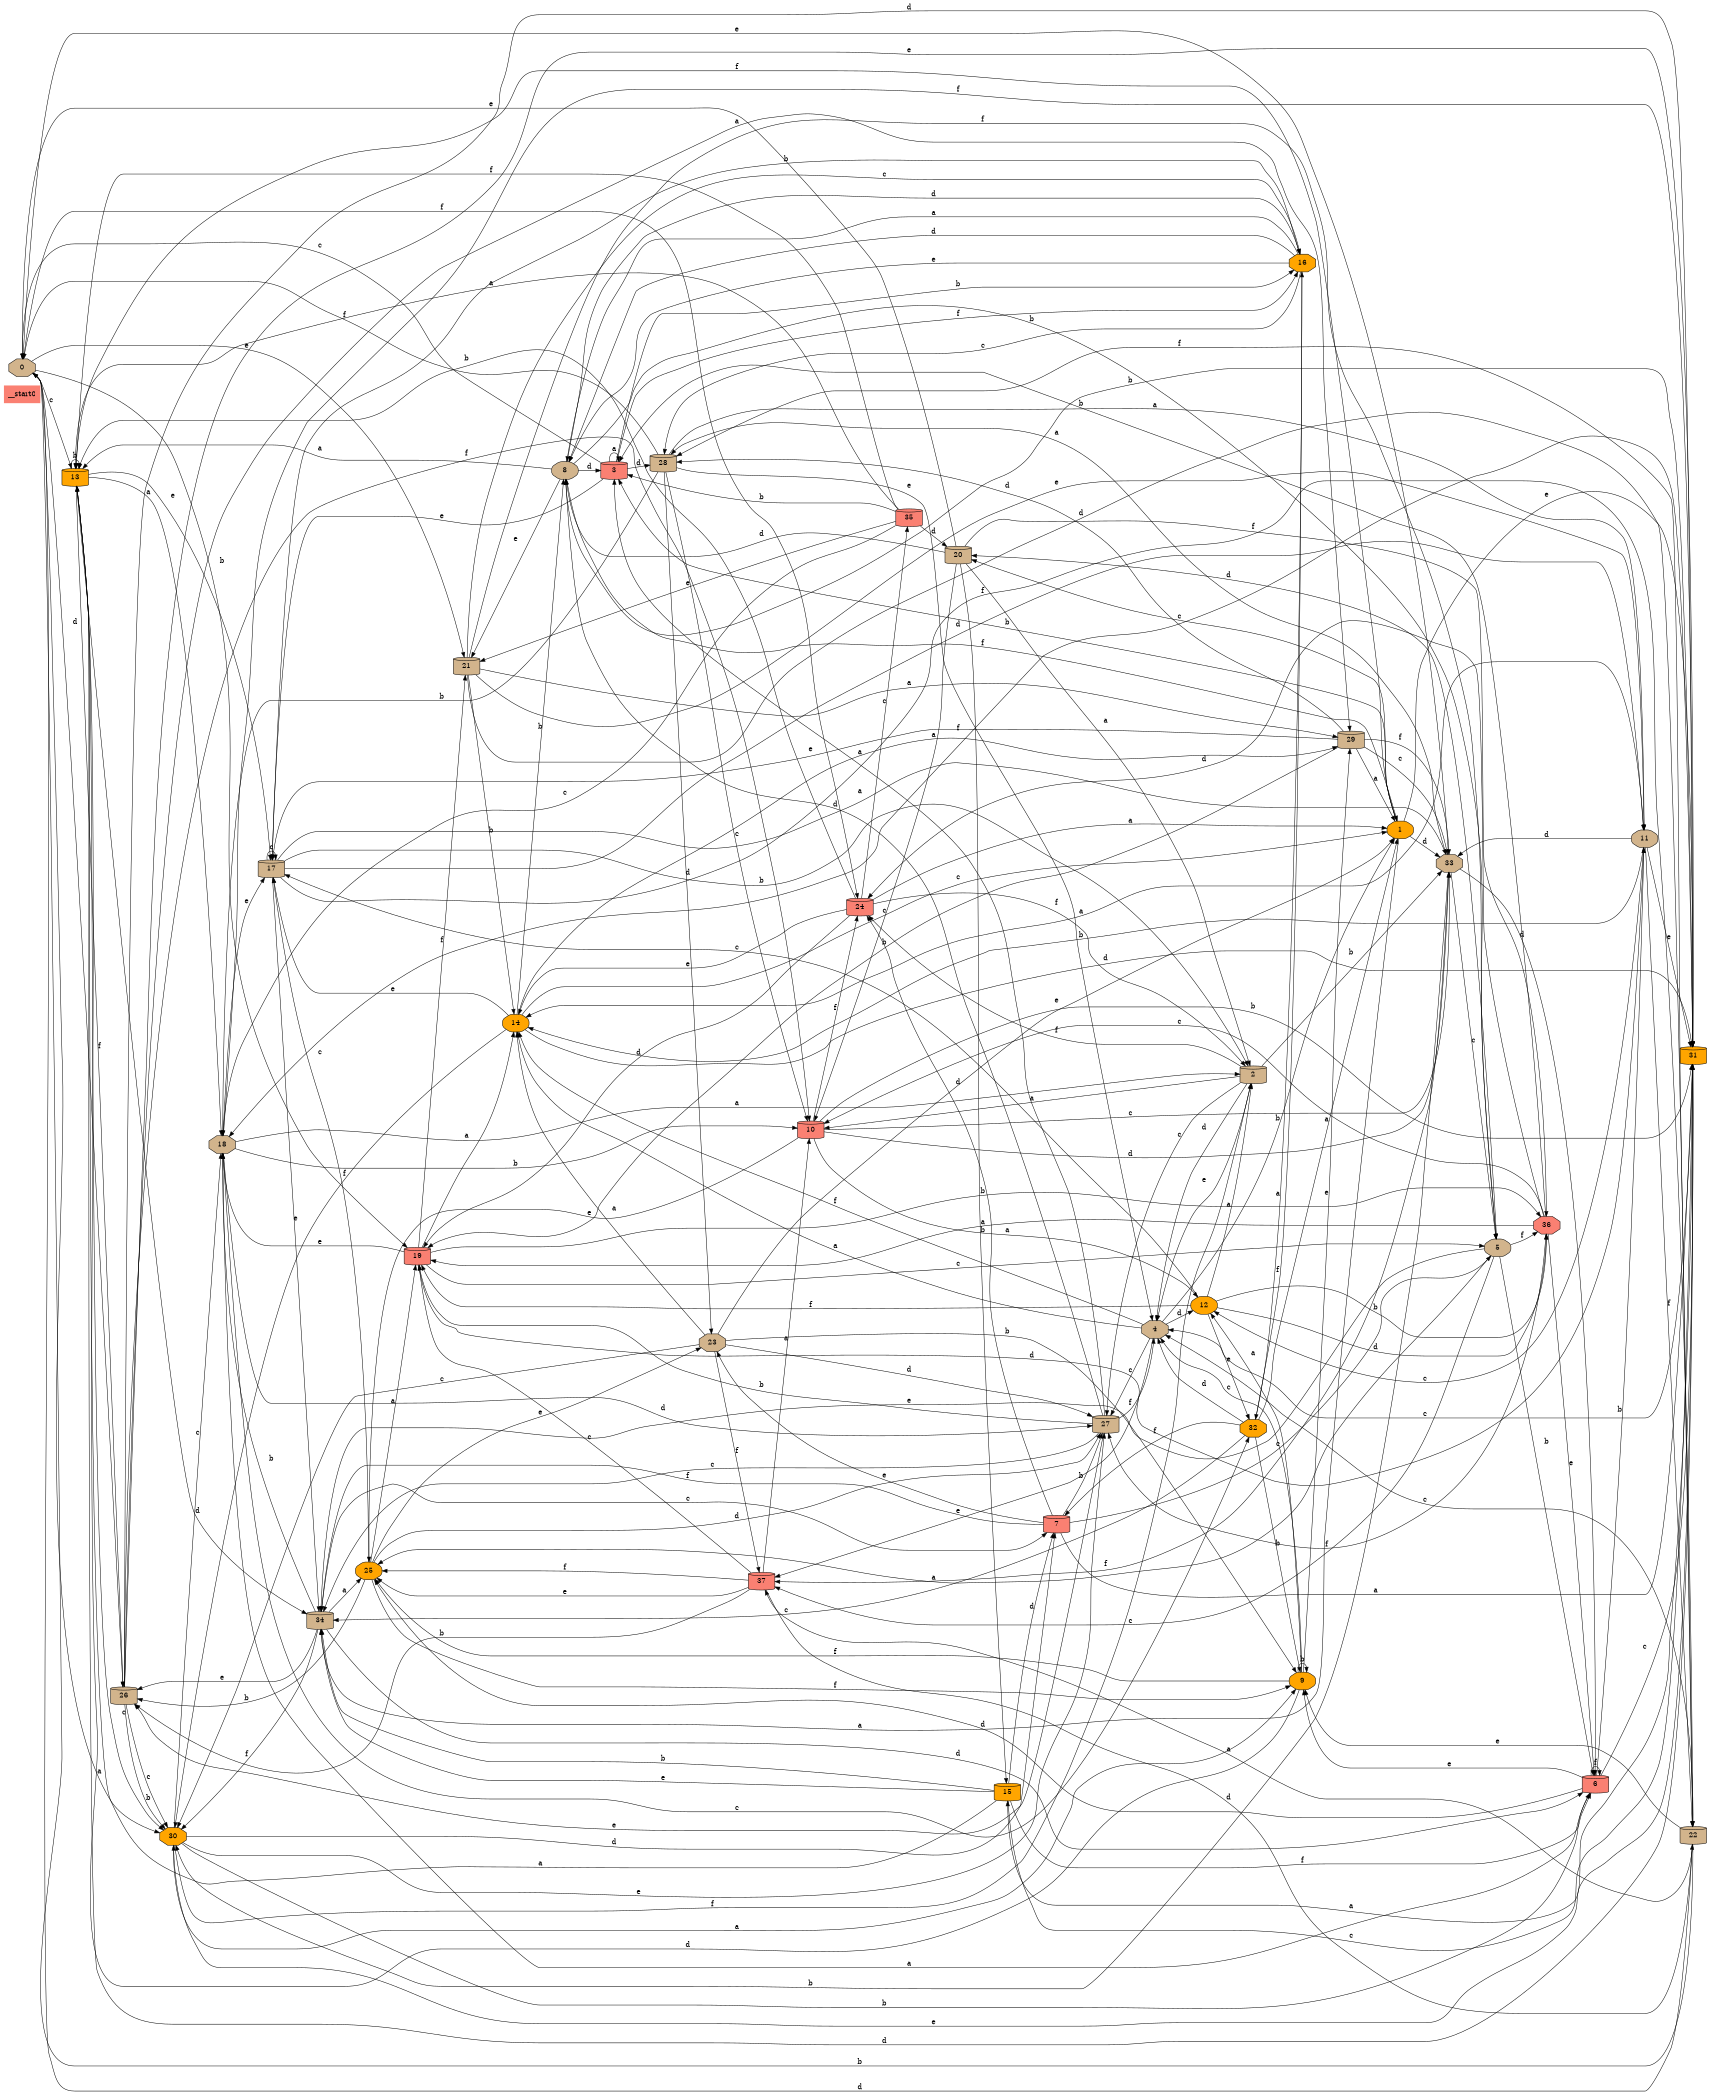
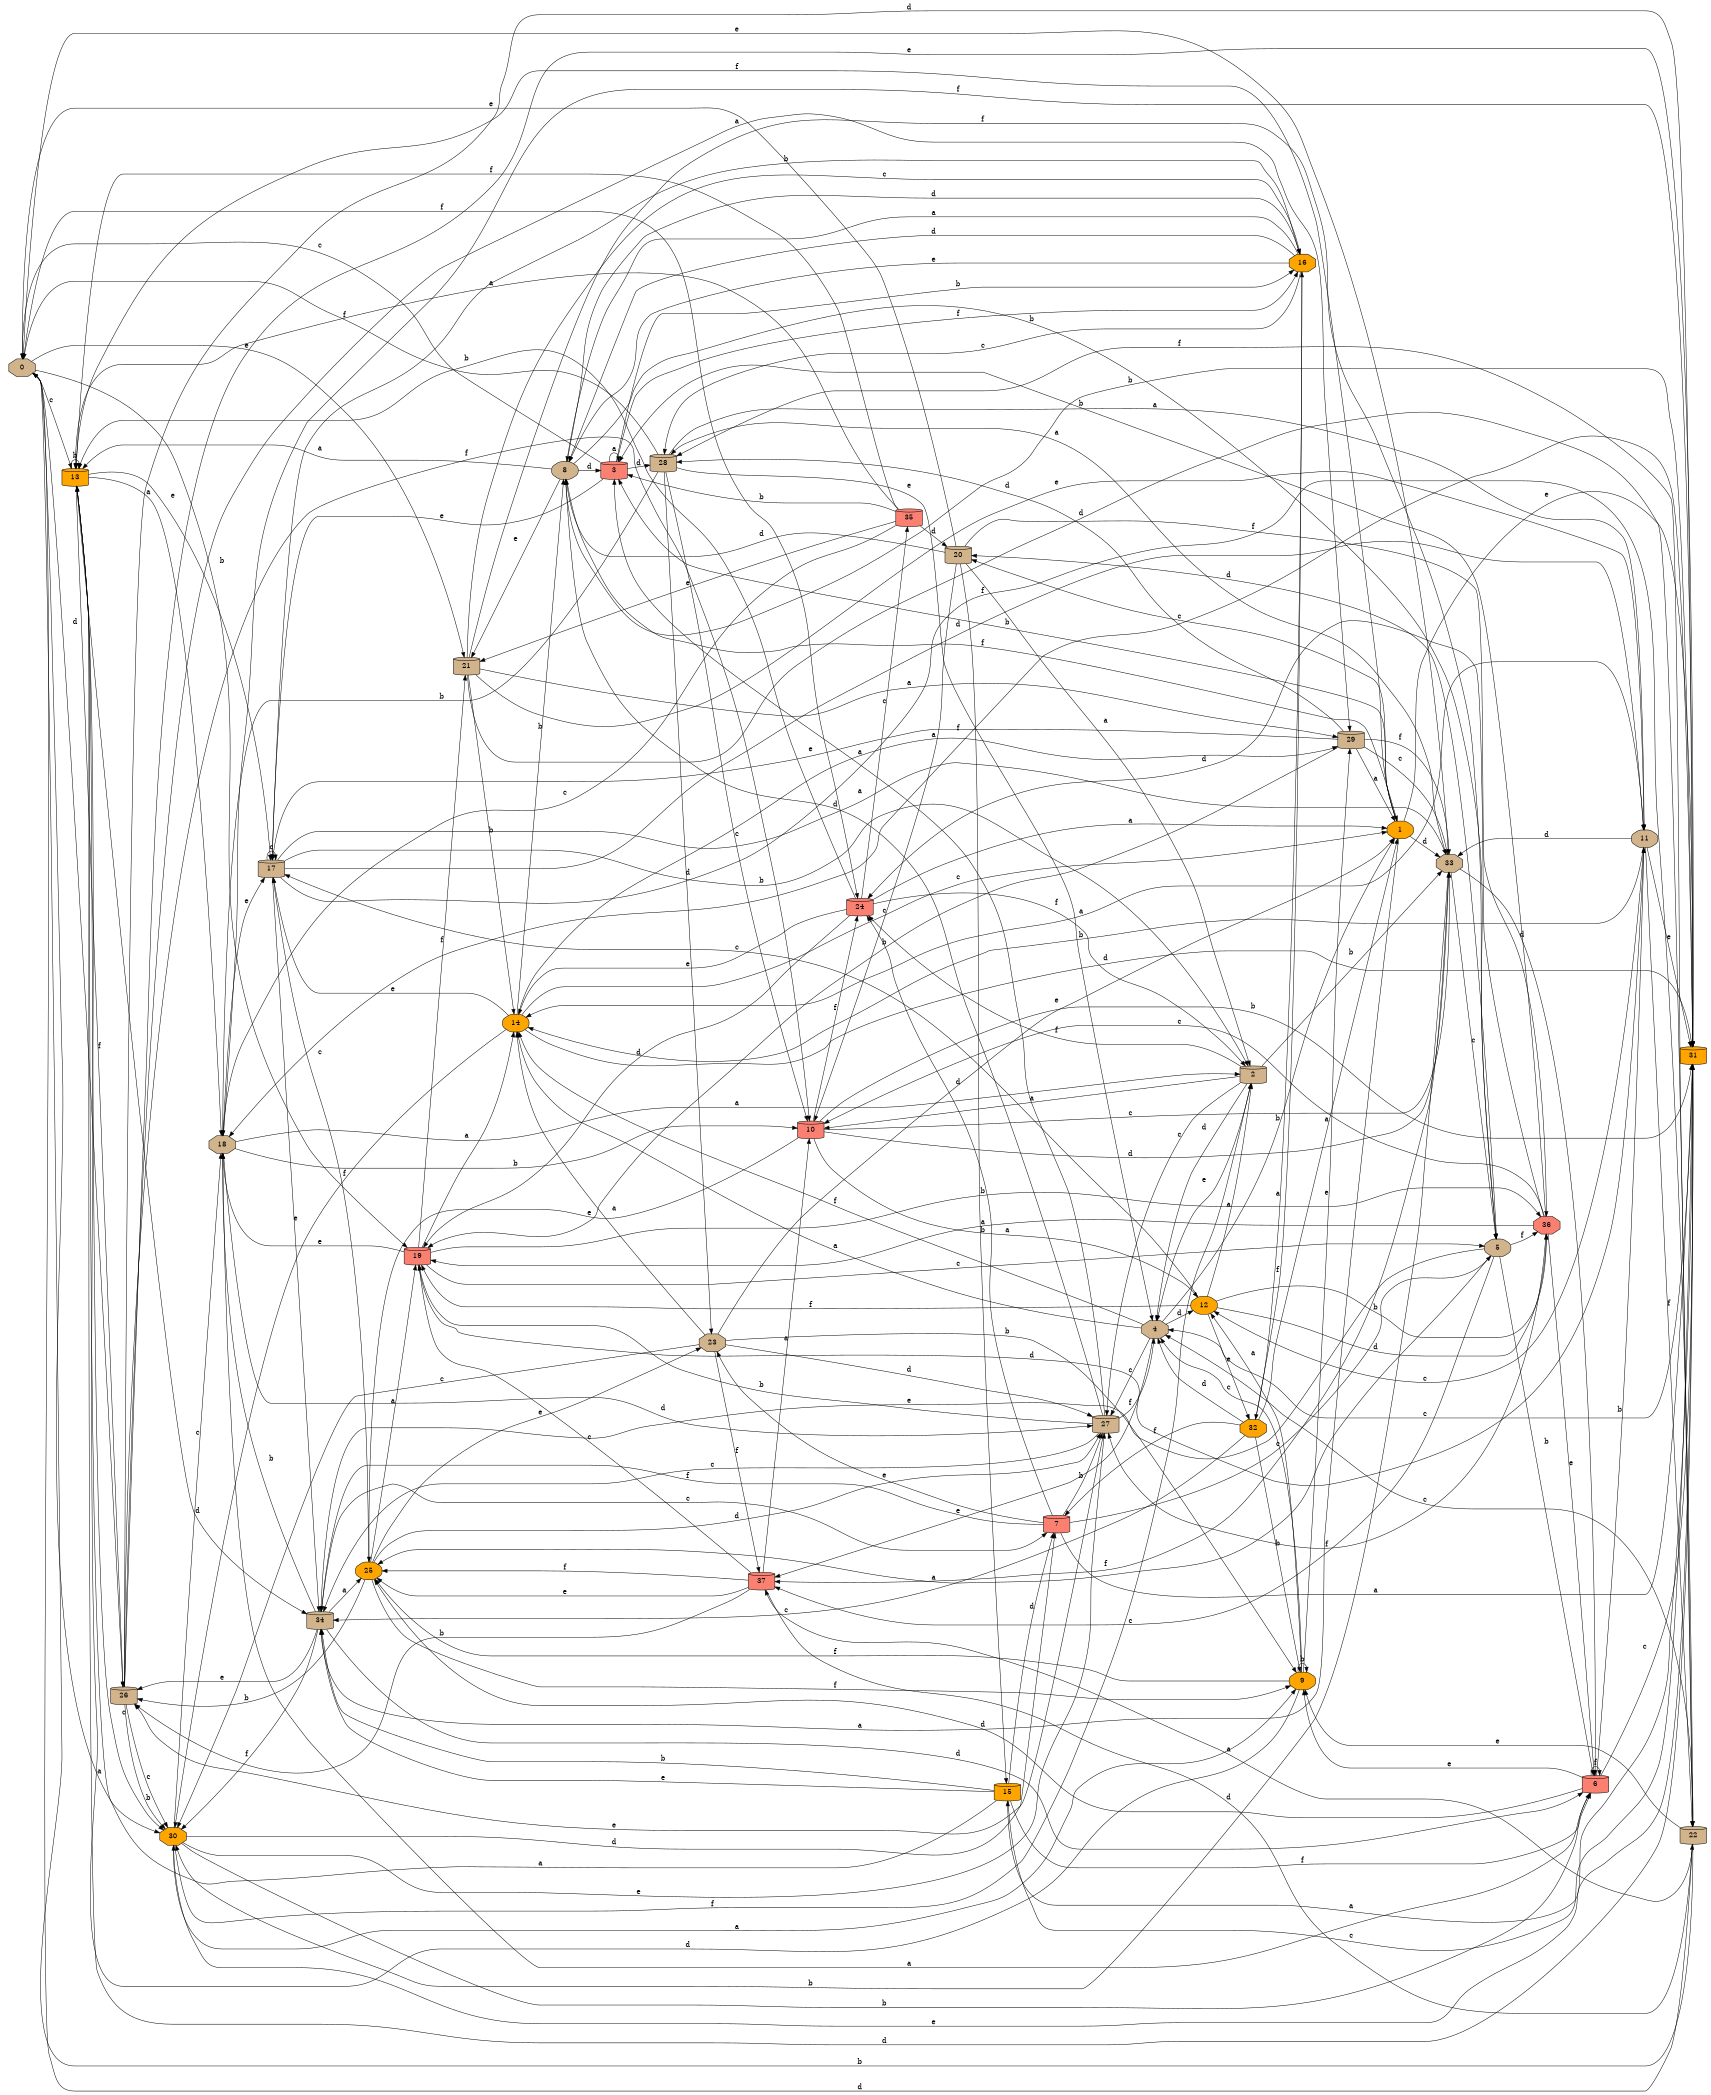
node "__start0": removed
edge "18" -> "32": removed, label "c"
